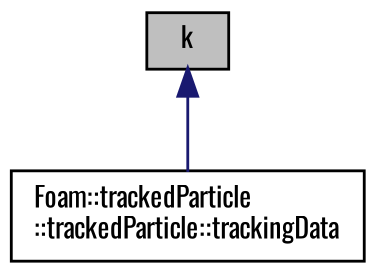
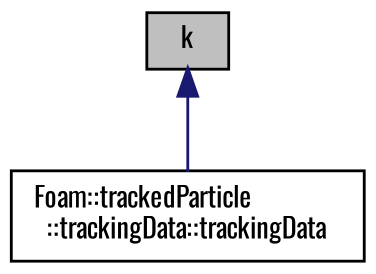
node "Foam::trackedParticle ::trackedParticle::trackingData": label "Foam::trackedParticle ::trackedParticle::trackingData" -> "Foam::trackedParticle ::trackingData::trackingData"
